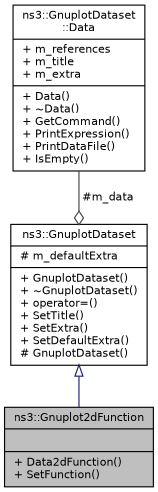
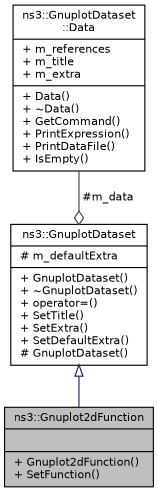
node "ns3::Gnuplot2dFunction": text "+ Data2dFunction()" -> "+ Gnuplot2dFunction()"
